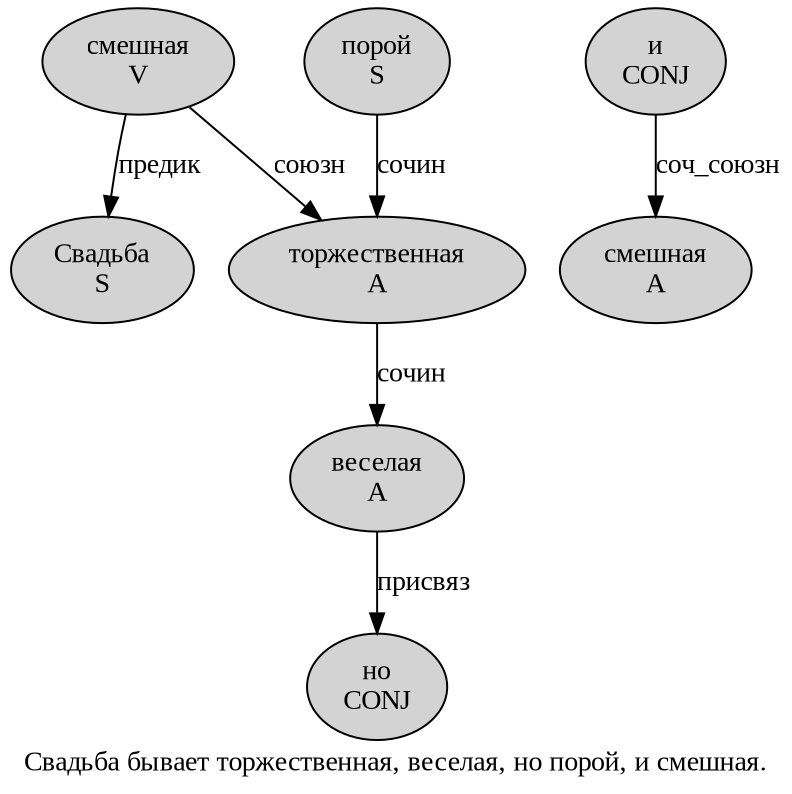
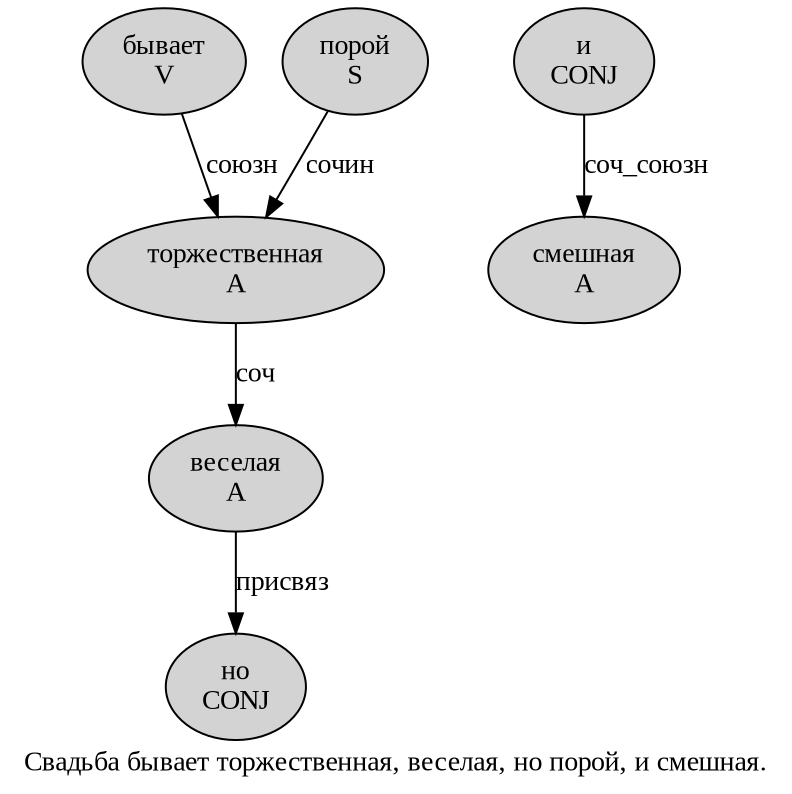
node "смешная V": label "смешная V" -> "бывает V"
node "Свадьба S": removed
edge "торжественная A" -> "веселая A": label "сочин" -> "соч"
